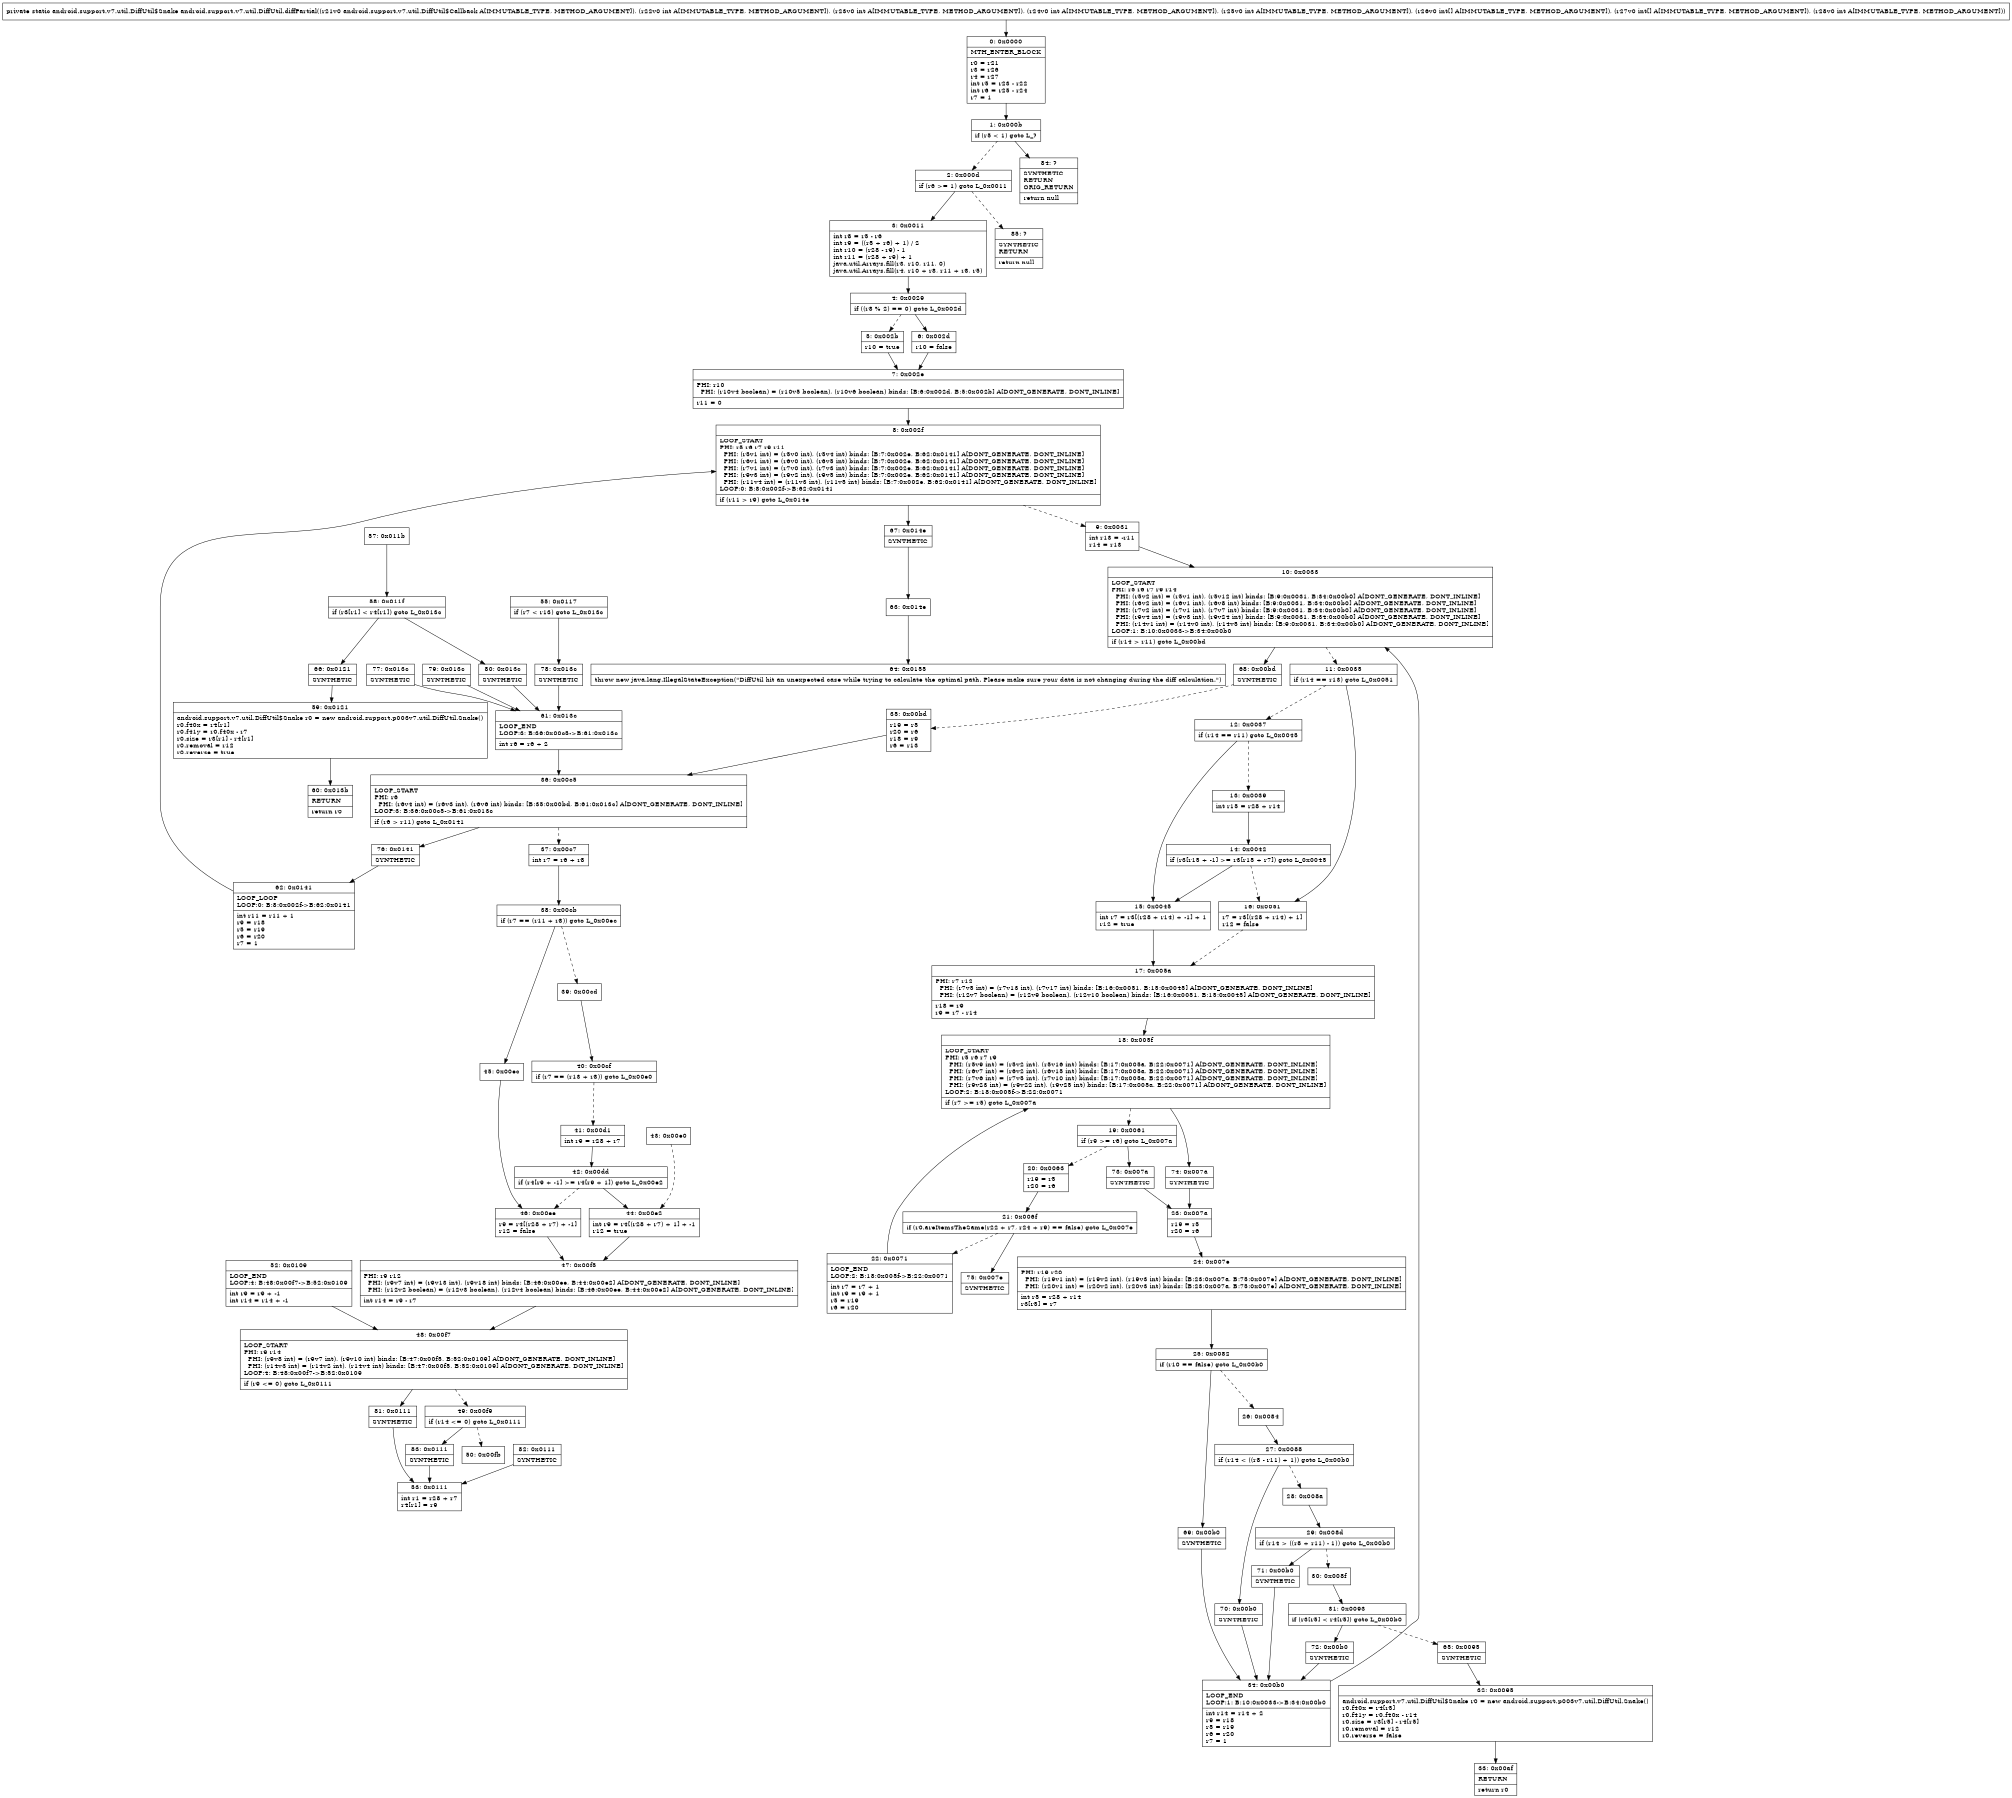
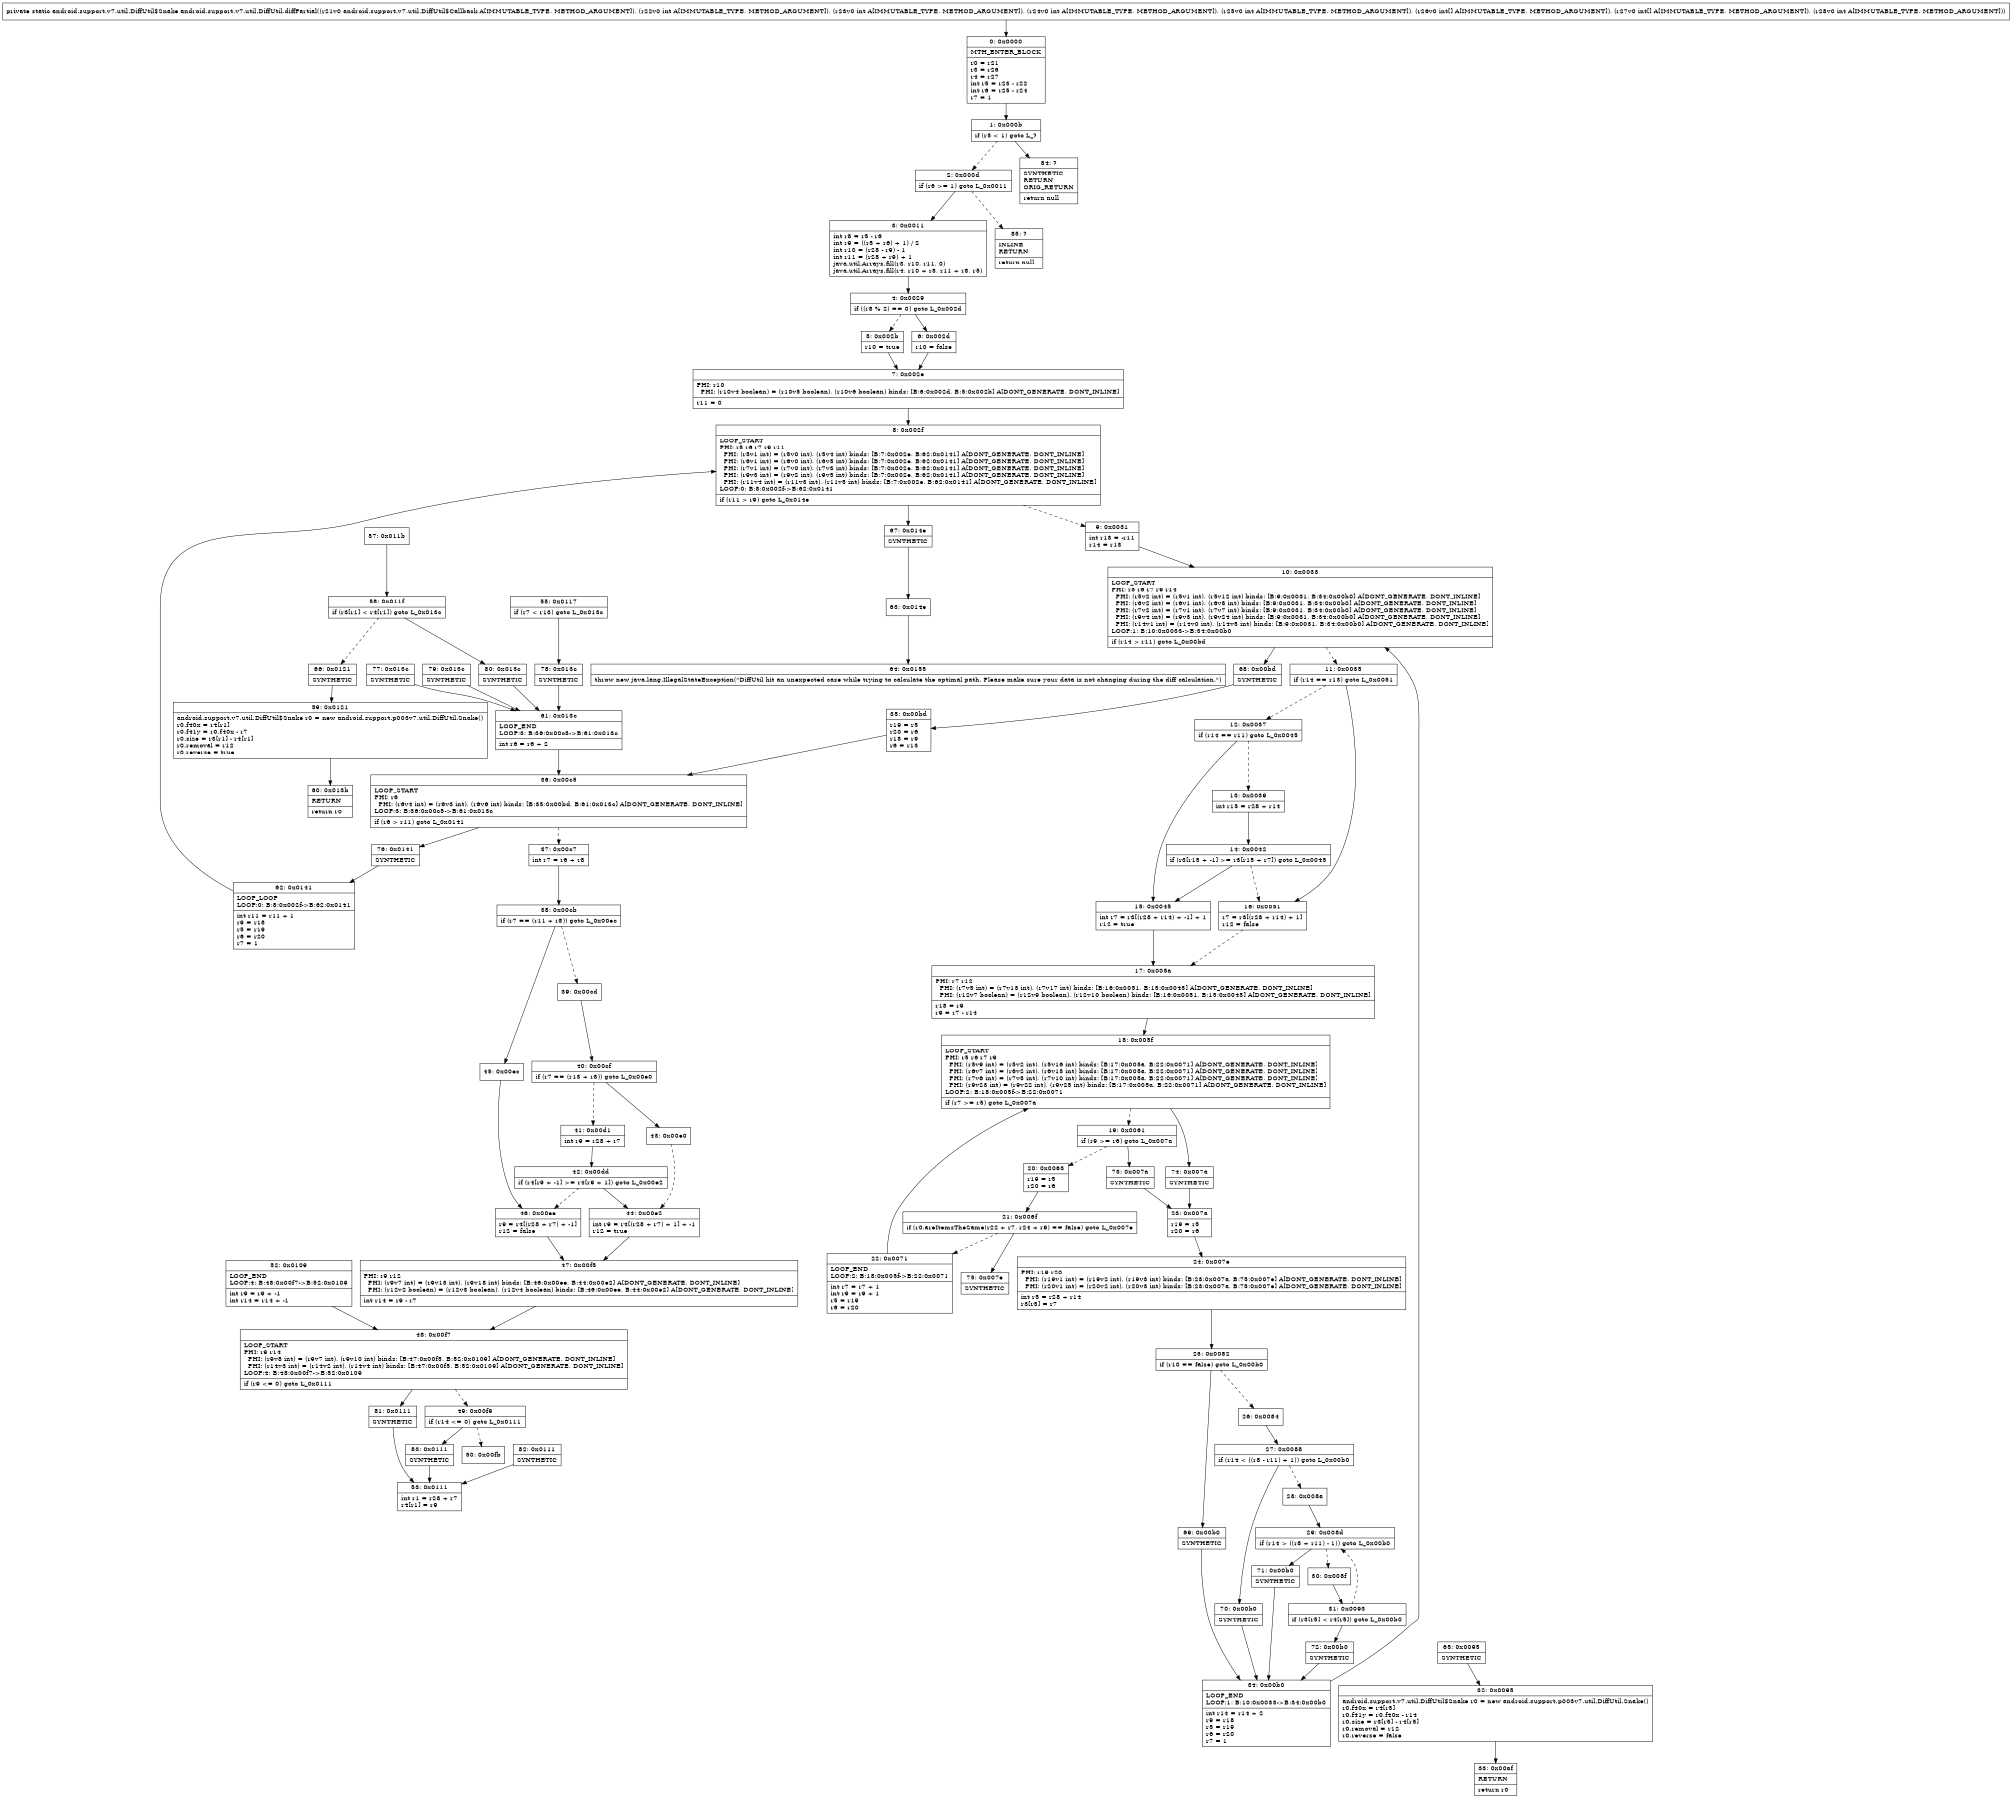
node "85: ?": text "SYNTHETIC" -> "INLINE"
edge "58: 0x011f" -> "66: 0x0121": style solid -> dashed
edge "68: 0x00bd" -> "35: 0x00bd": style dashed -> solid
edge "40: 0x00cf" -> "43: 0x00e0": added
edge "31: 0x0093" -> "65: 0x0095": now "31: 0x0093" -> "29: 0x008d"
